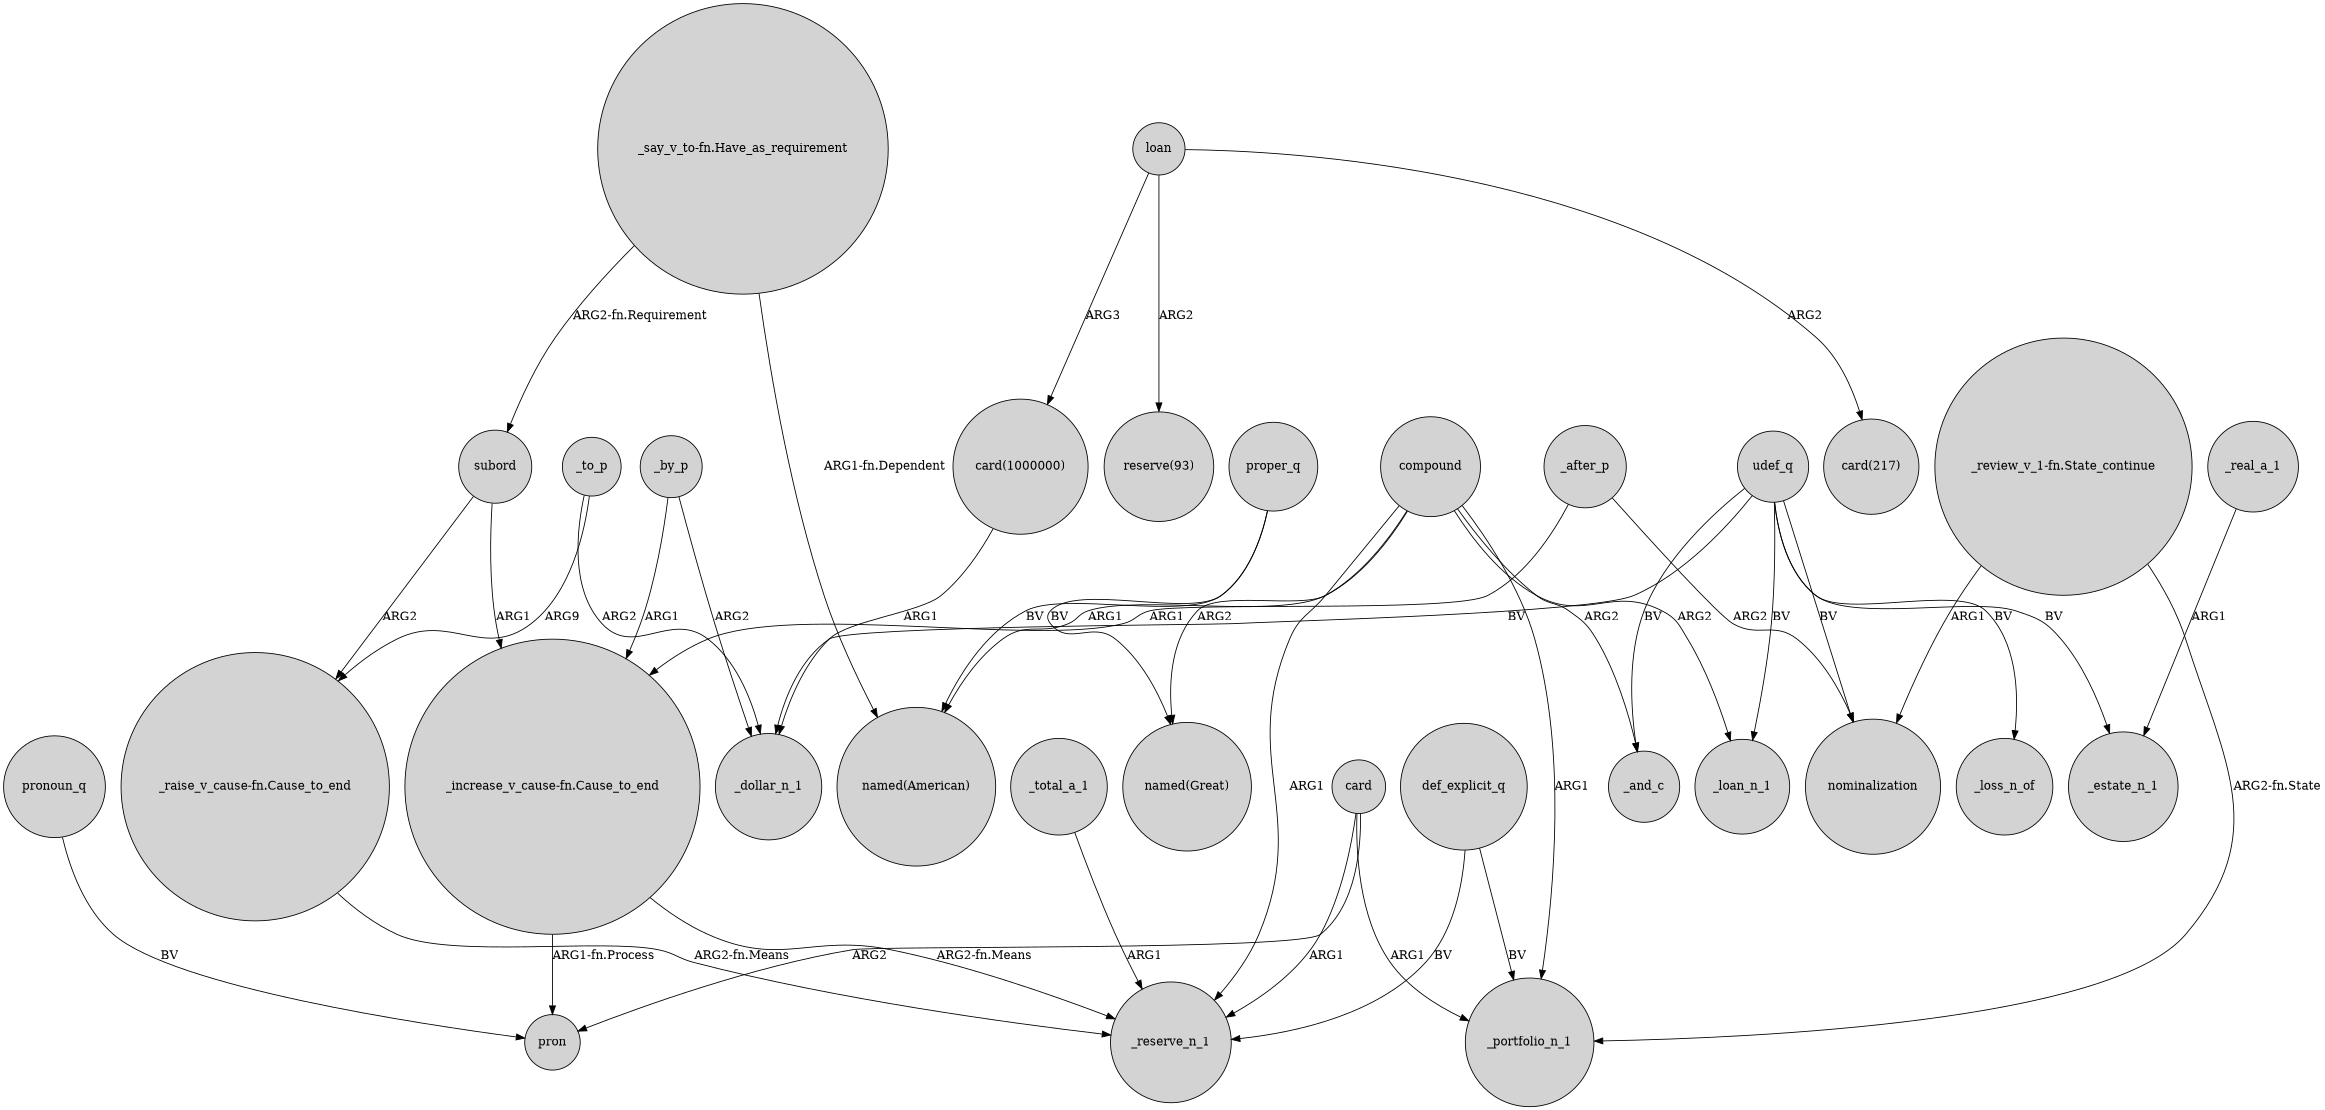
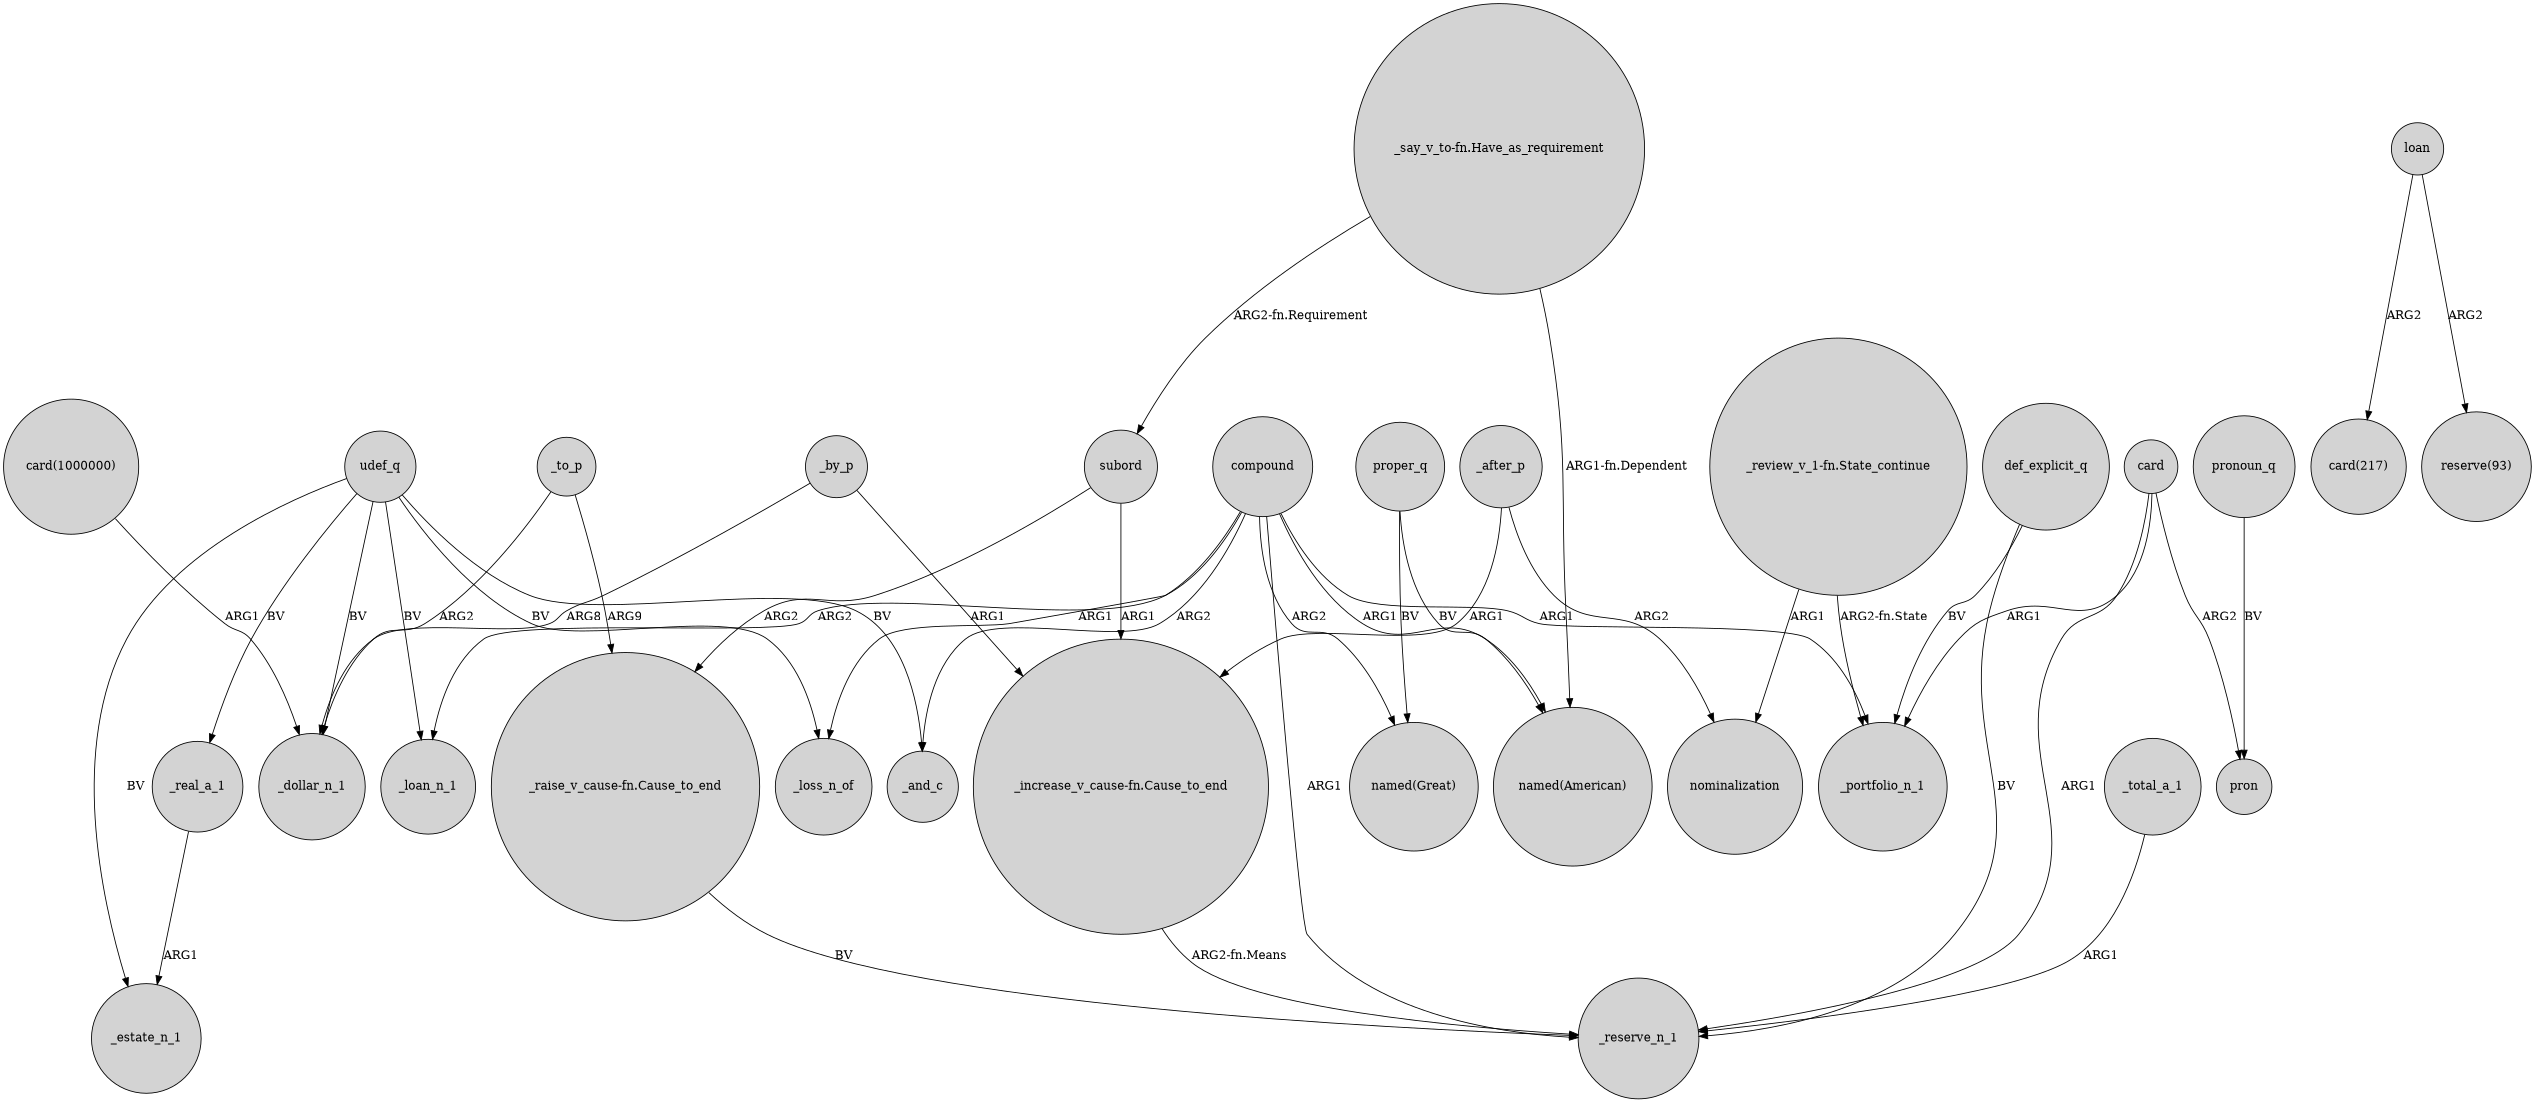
edge "loan" -> "card(1000000)": removed, label "ARG3"
edge "udef_q" -> "nominalization": now "udef_q" -> "_real_a_1"
edge "_by_p" -> "_dollar_n_1": label "ARG2" -> "ARG8"
edge "compound" -> "_loss_n_of": added, label "ARG1"
edge "_raise_v_cause-fn.Cause_to_end" -> "_reserve_n_1": label "ARG2-fn.Means" -> "BV"
edge "_increase_v_cause-fn.Cause_to_end" -> "pron": removed, label "ARG1-fn.Process"
